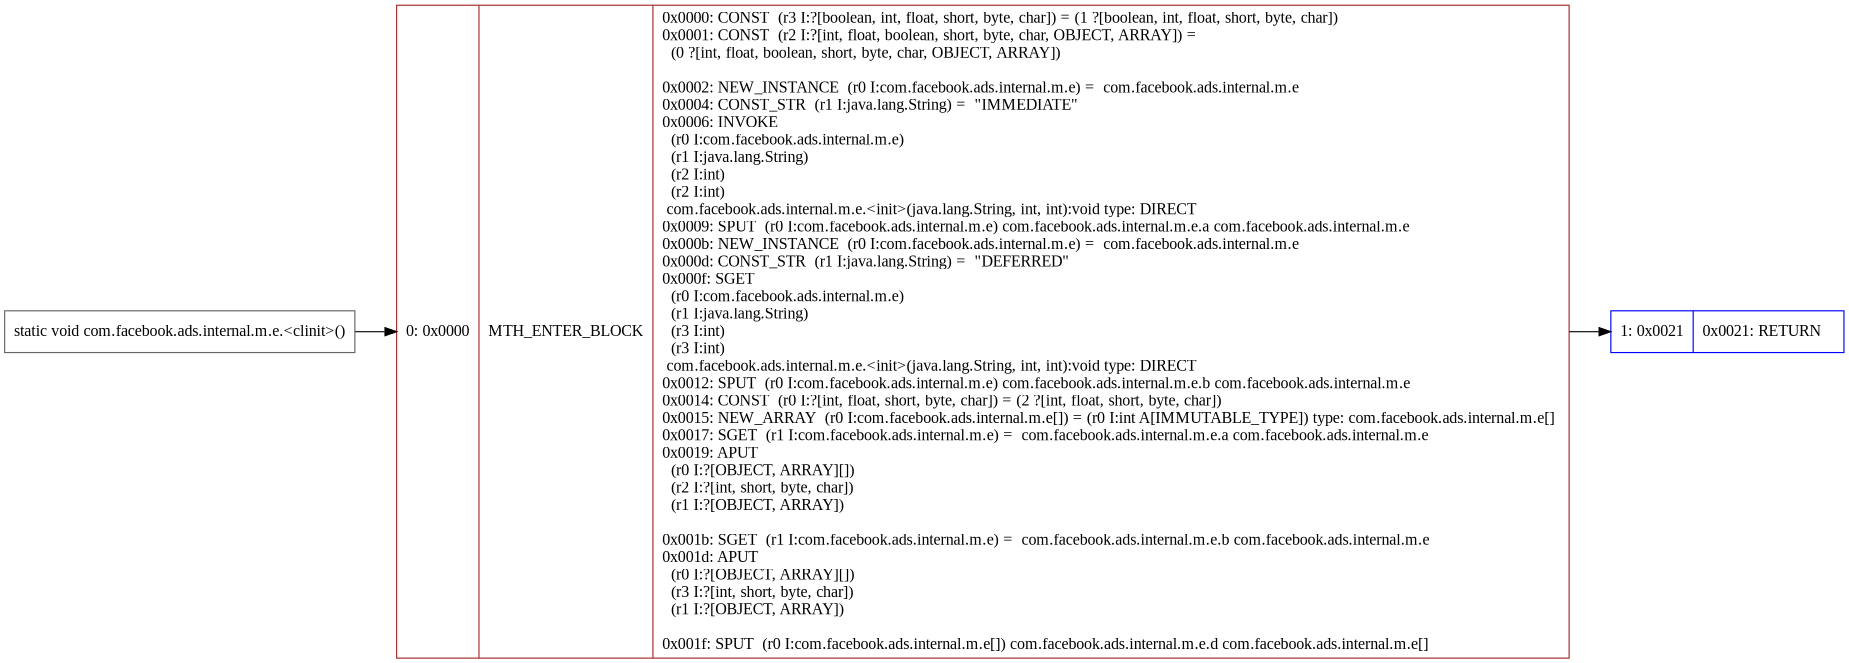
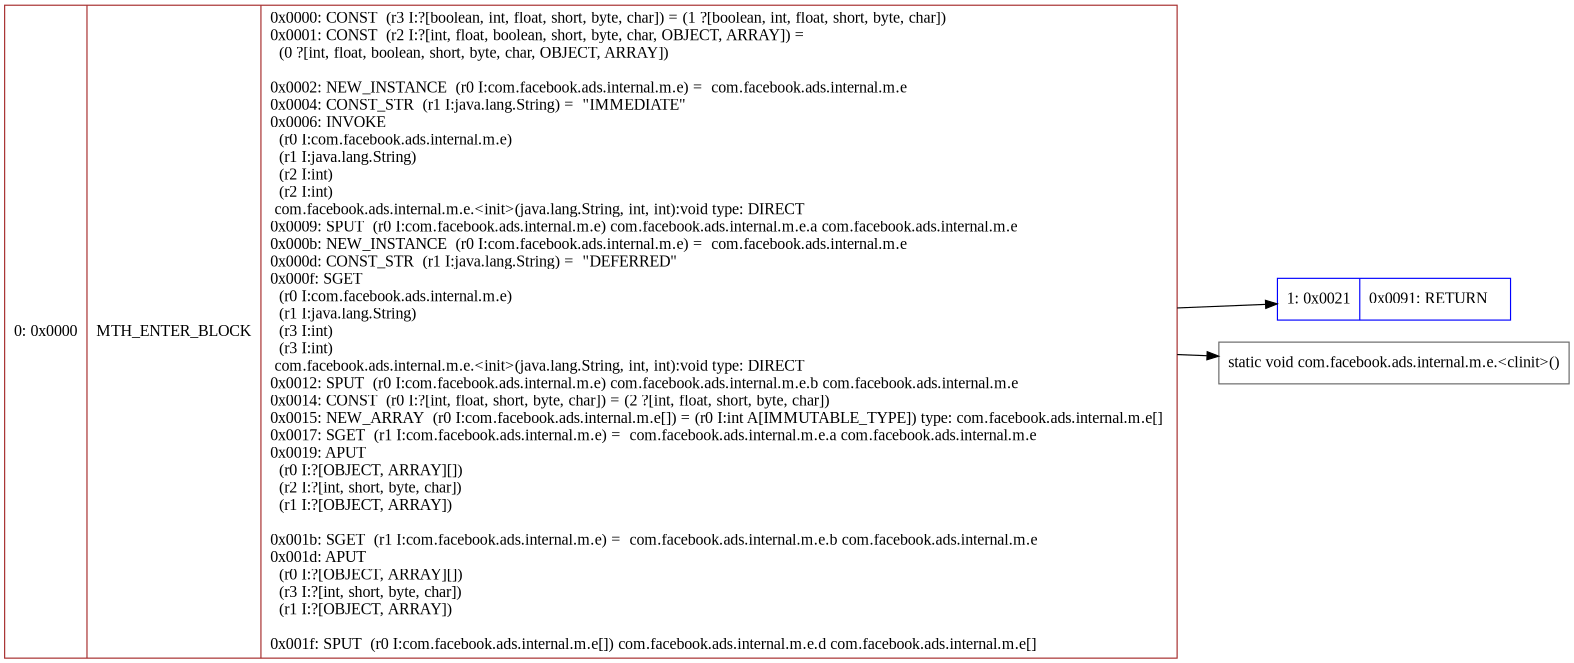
node "1: 0x0021": text "0x0021: RETURN" -> "0x0091: RETURN"
edge "static void com.facebook.ads.internal.m.e.<clinit>()" -> "0: 0x0000": reversed
